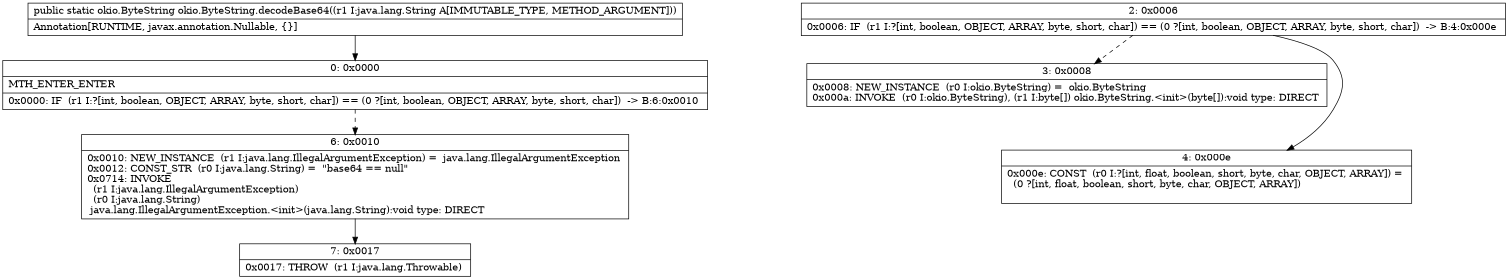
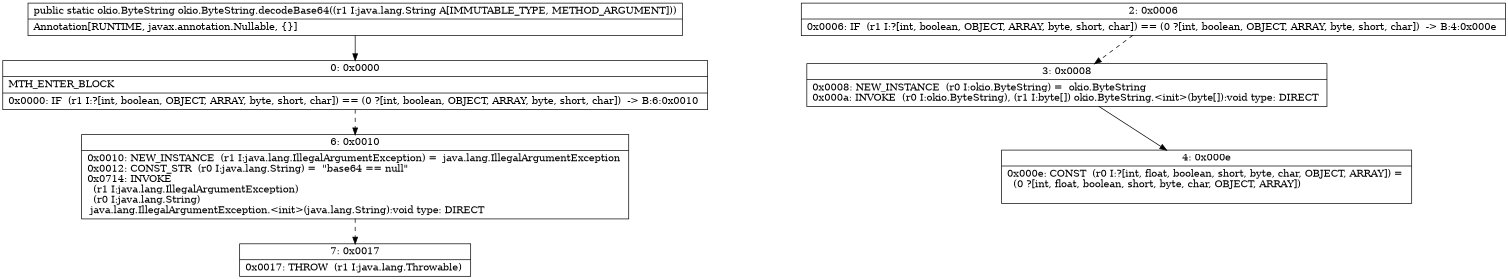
edge "2: 0x0006" -> "4: 0x000e": now "3: 0x0008" -> "4: 0x000e"
node "0: 0x0000": text "MTH_ENTER_ENTER" -> "MTH_ENTER_BLOCK"
edge "6: 0x0010" -> "7: 0x0017": style solid -> dashed
